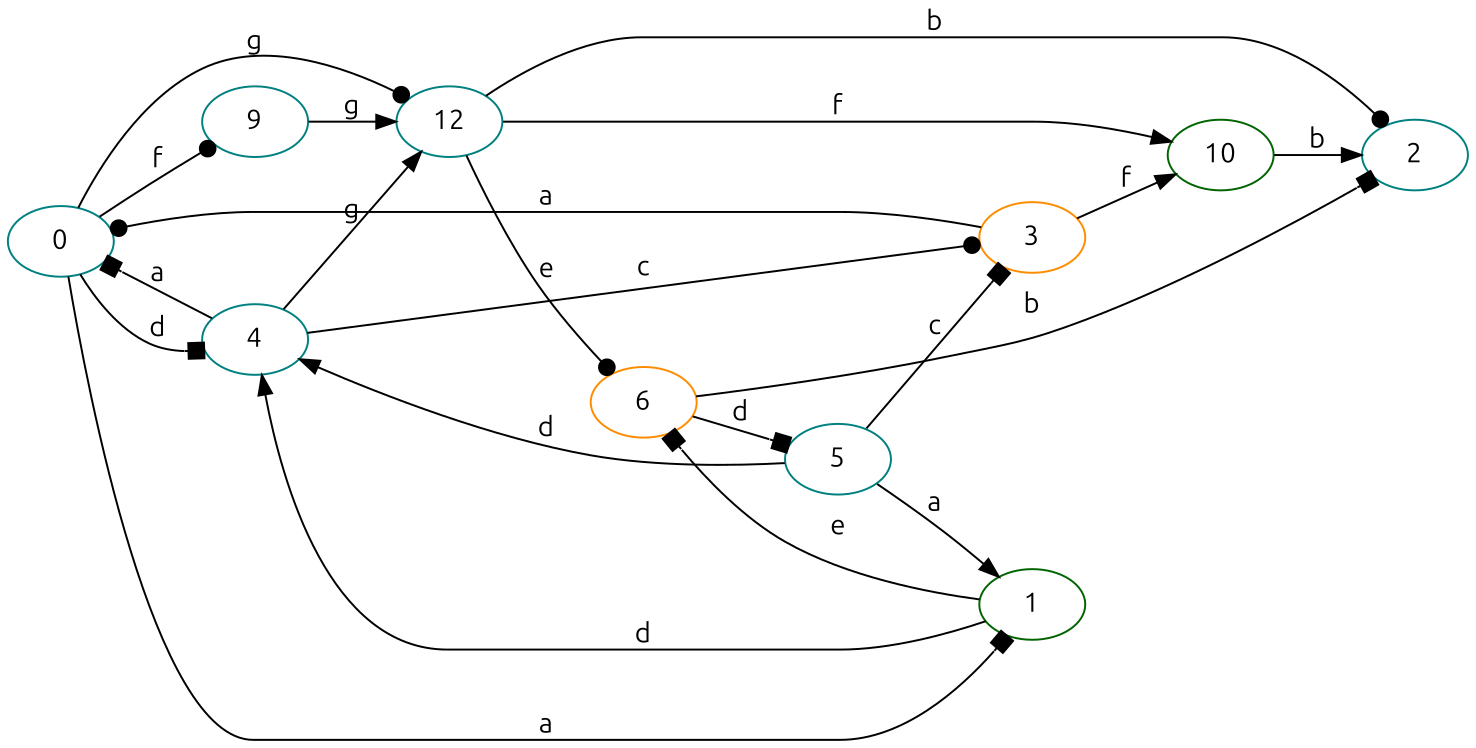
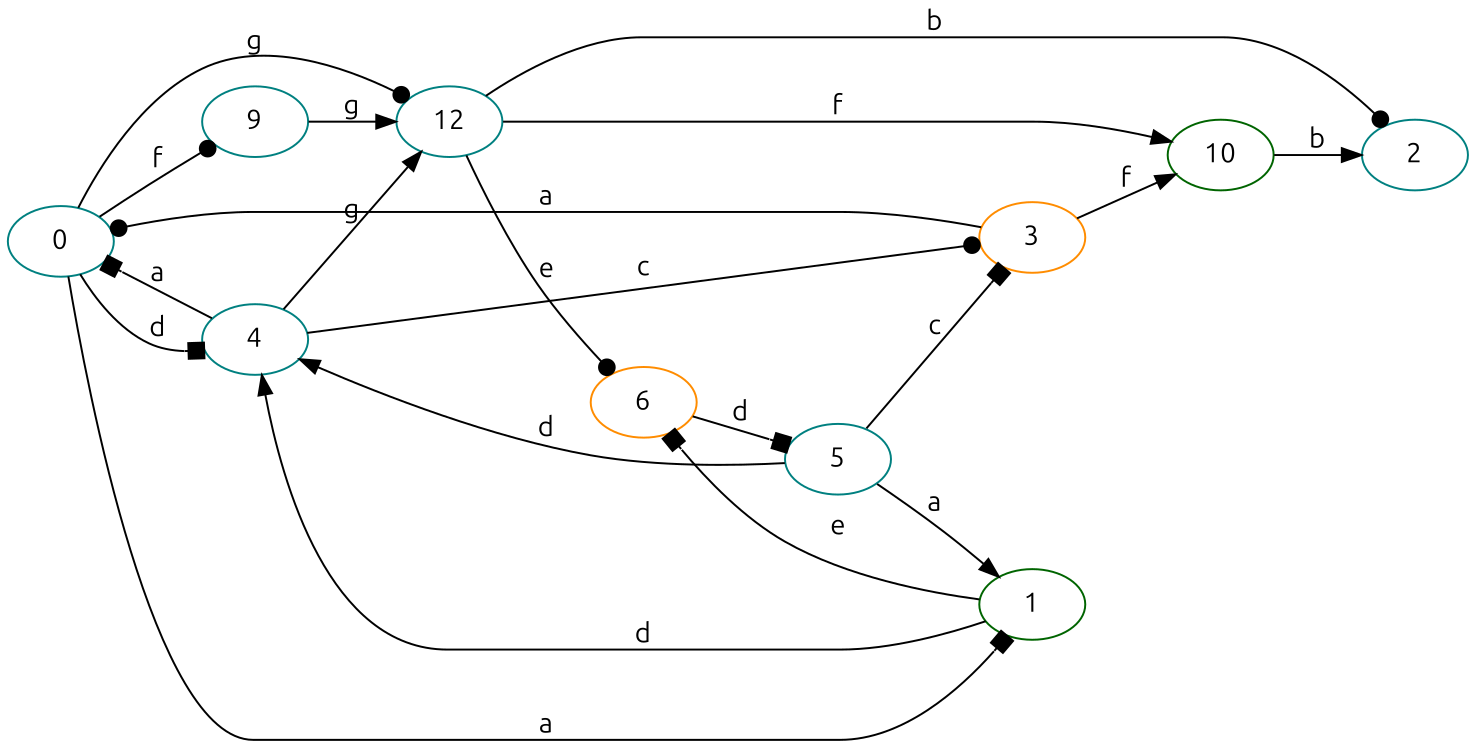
edge "6" -> "2": removed, label "b"
